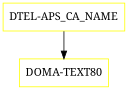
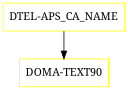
node "DOMA-TEXT80": label "DOMA-TEXT80" -> "DOMA-TEXT90"
